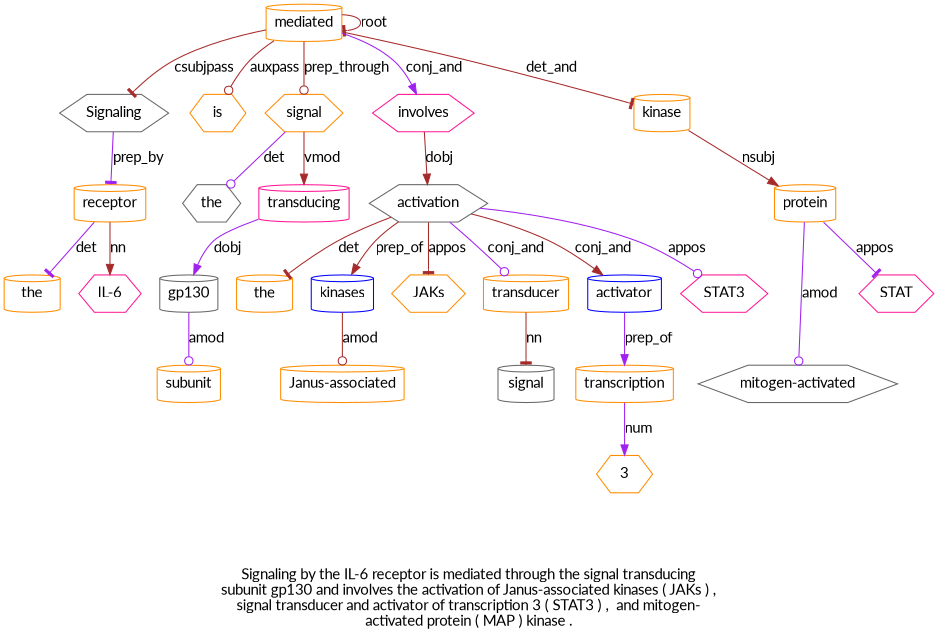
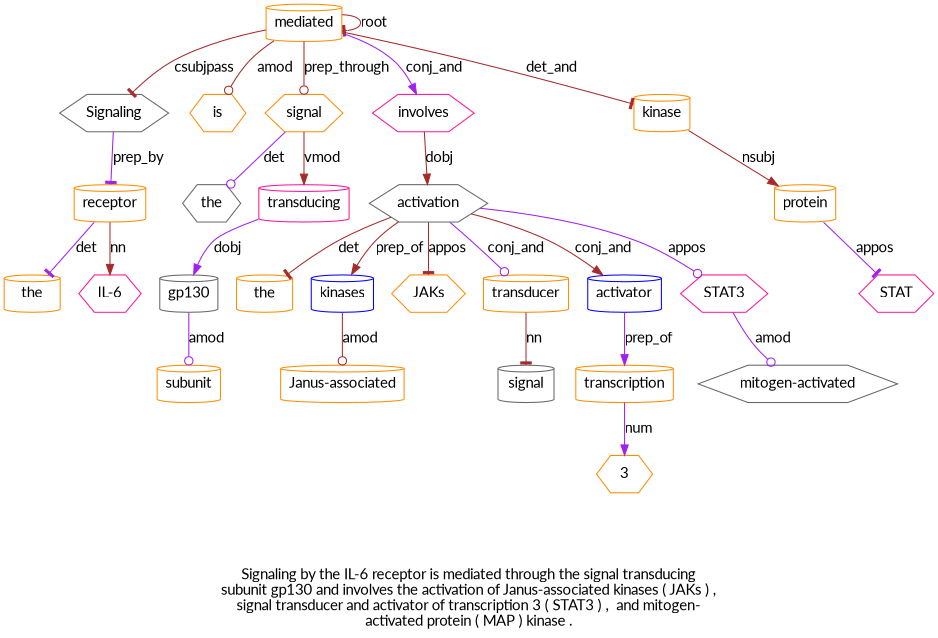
edge "mediated" -> "is": label "auxpass" -> "amod"
edge "protein" -> "mitogen-activated": now "STAT3" -> "mitogen-activated"
